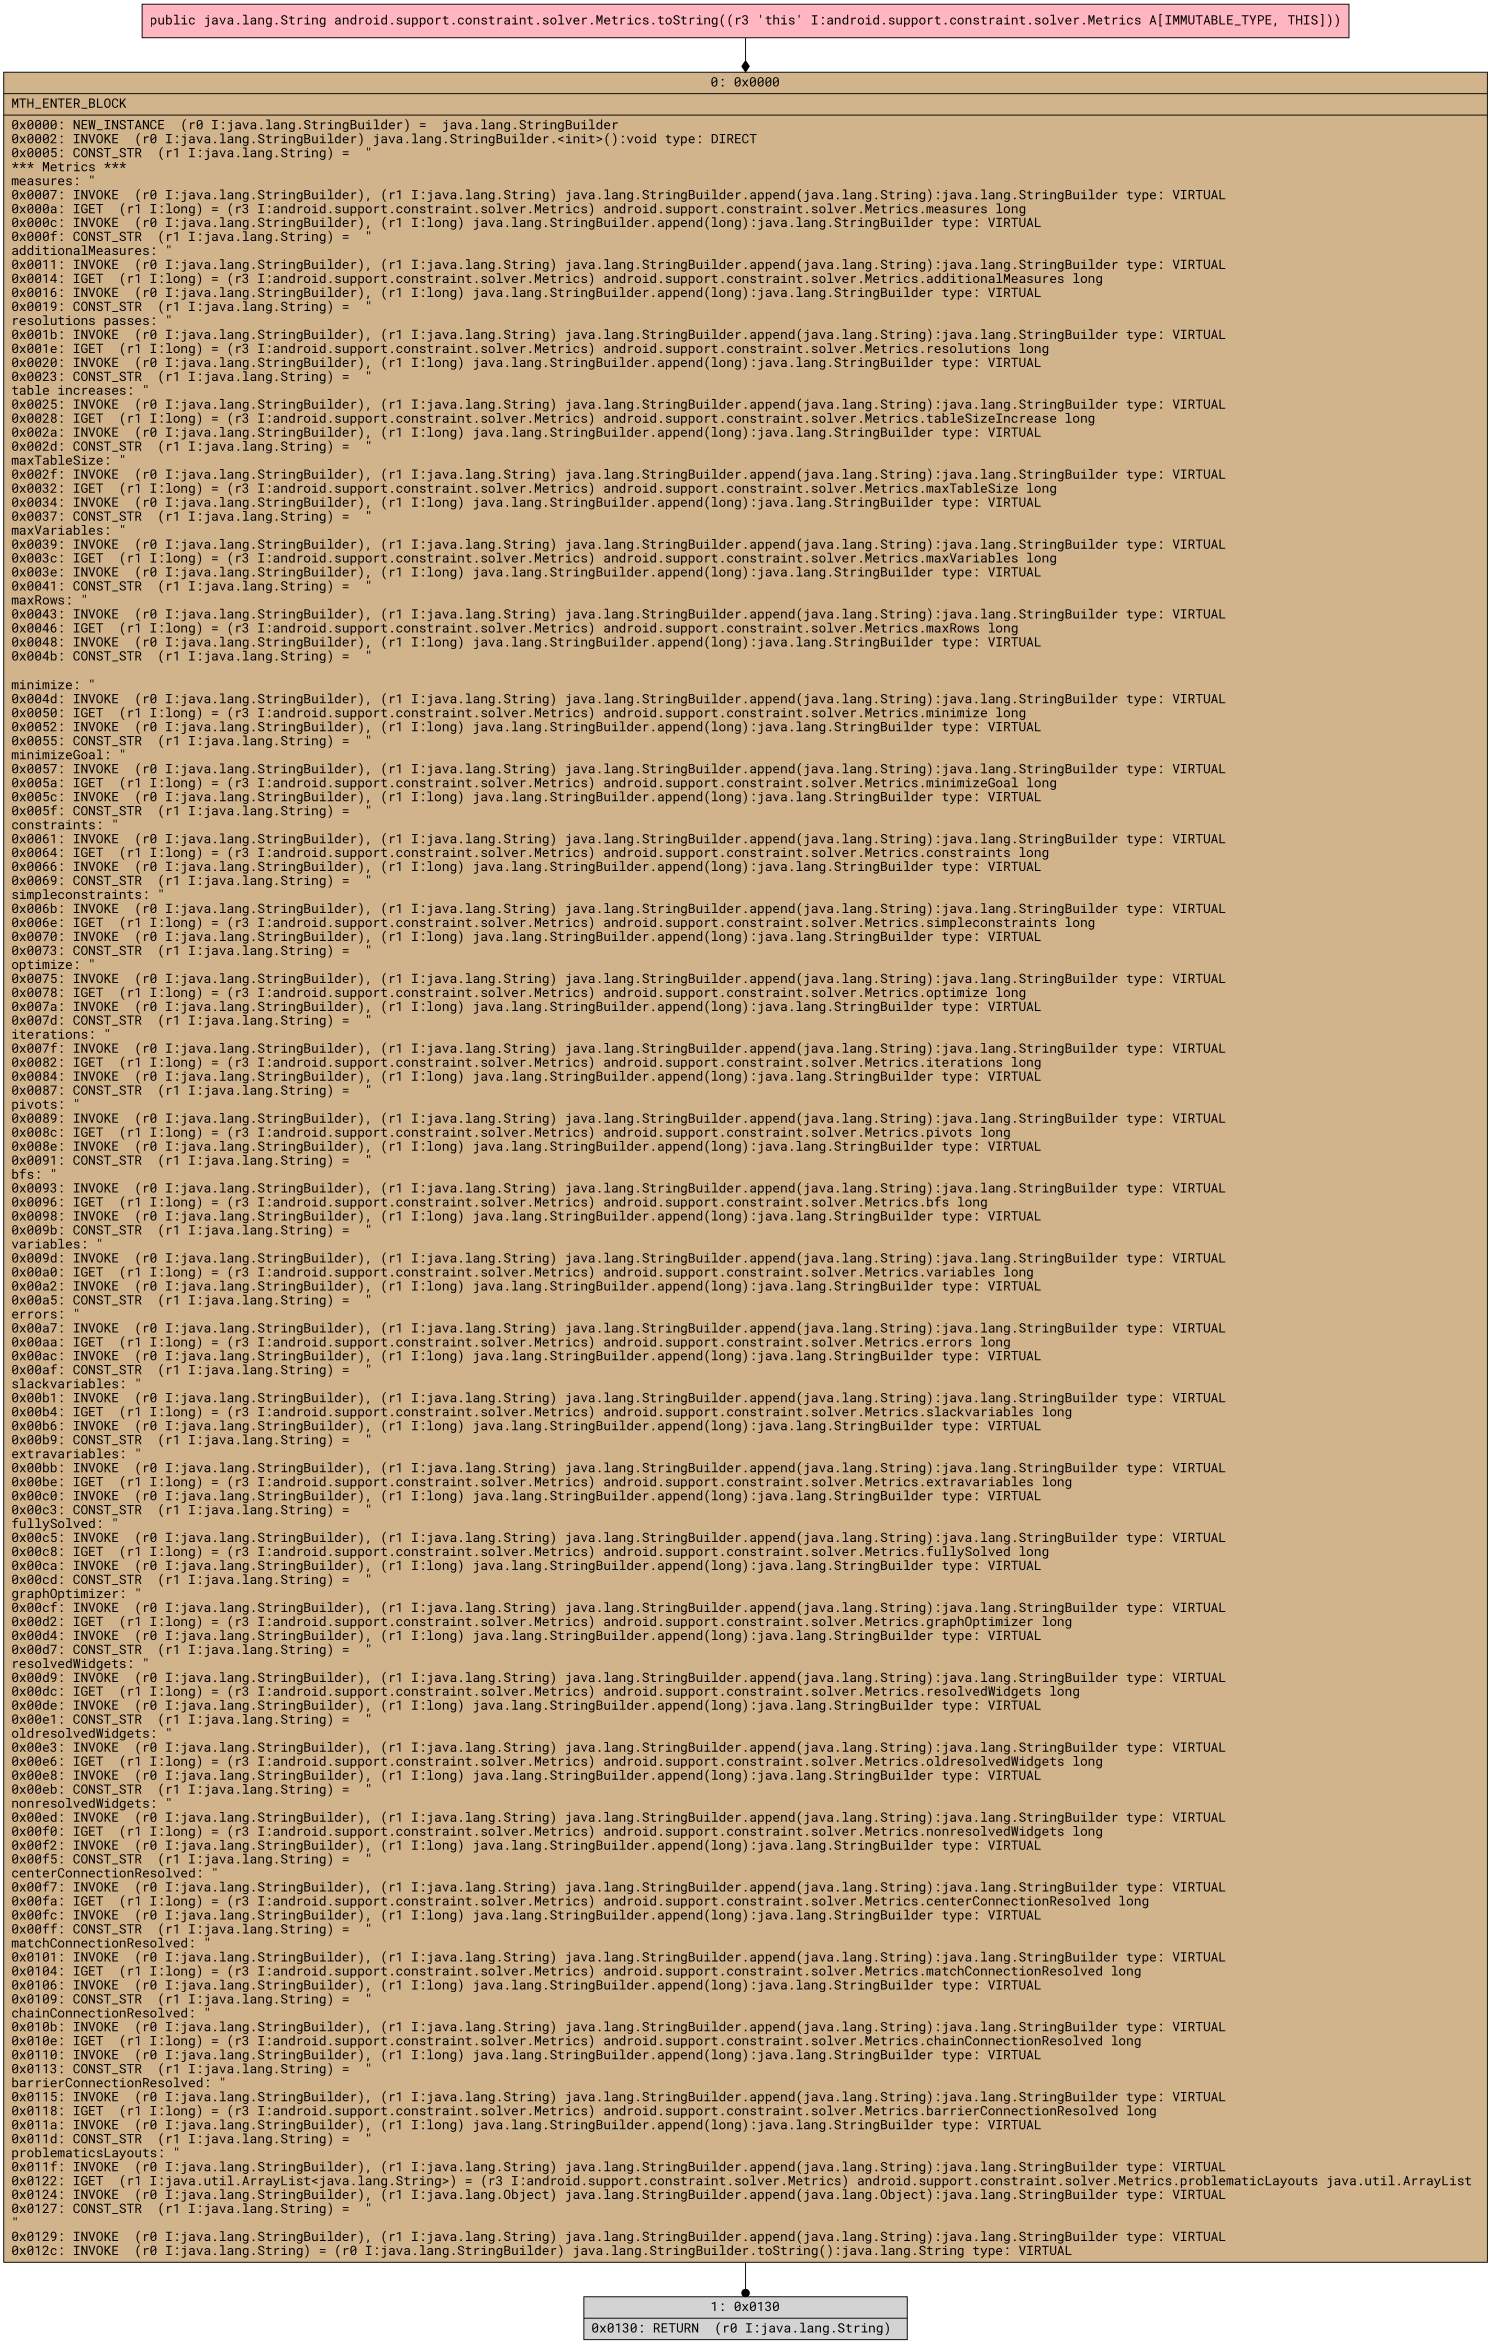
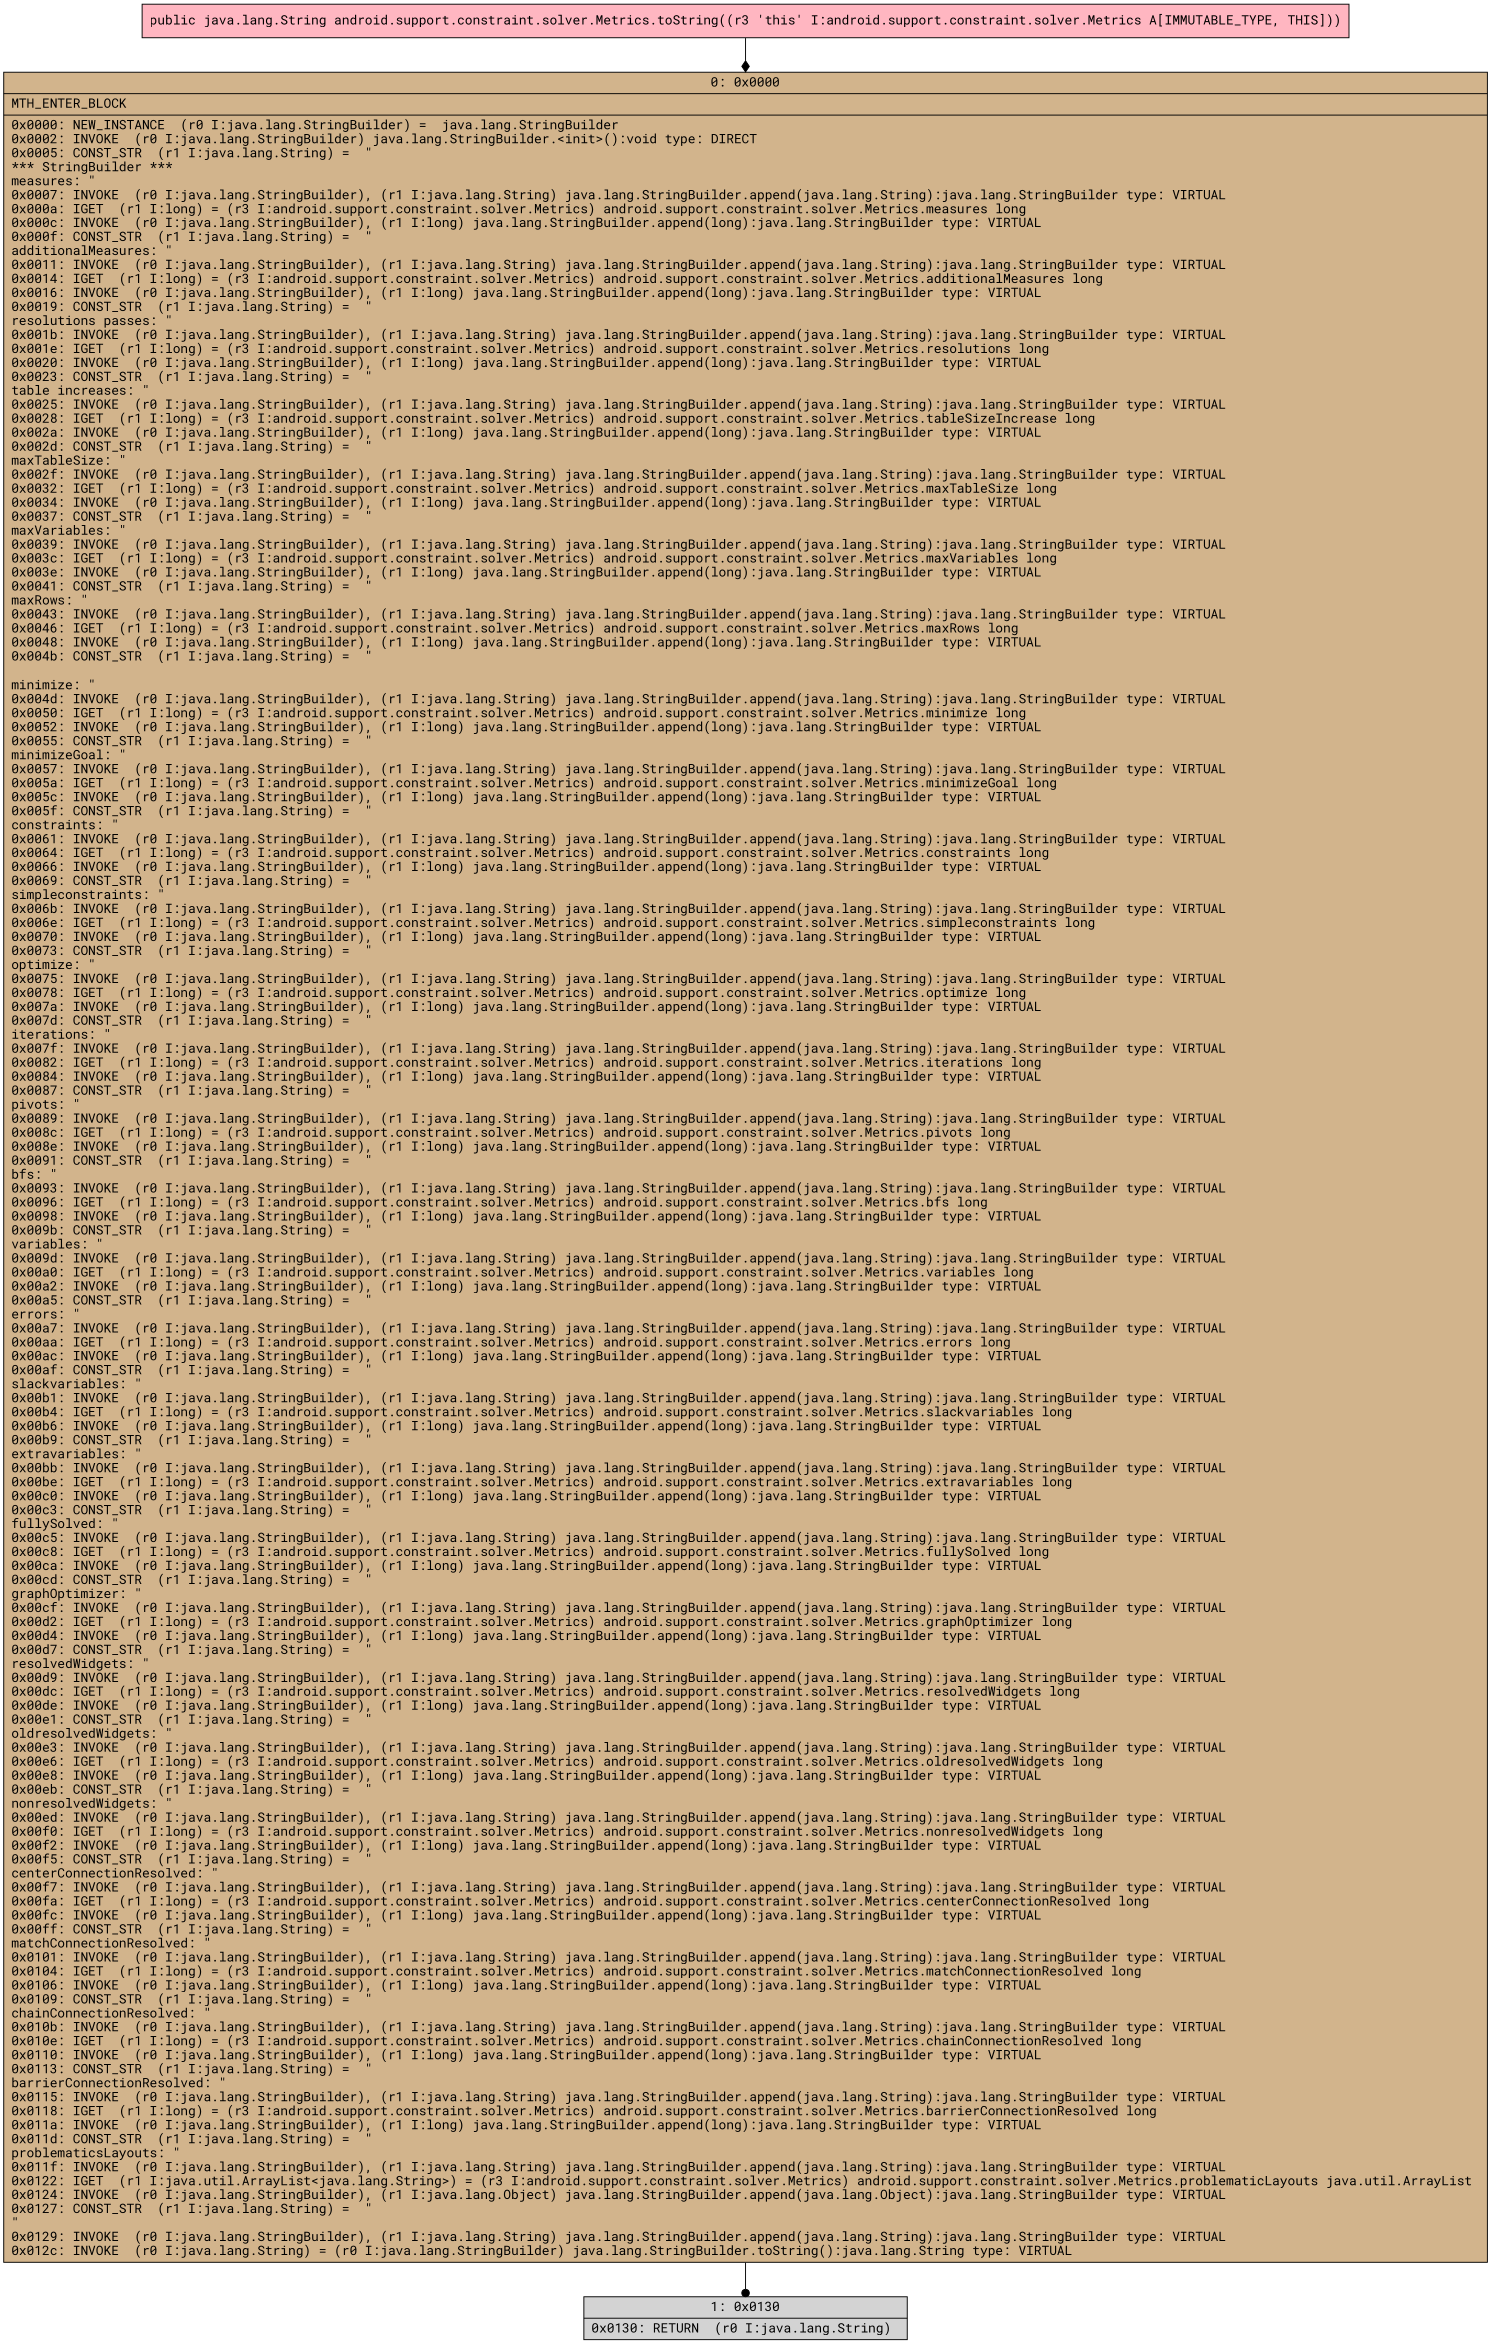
node "0: 0x0000": text "*** Metrics ***" -> "*** StringBuilder ***"
